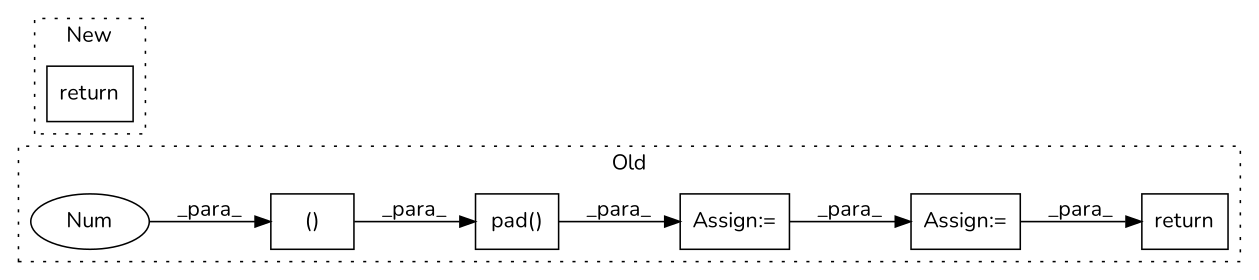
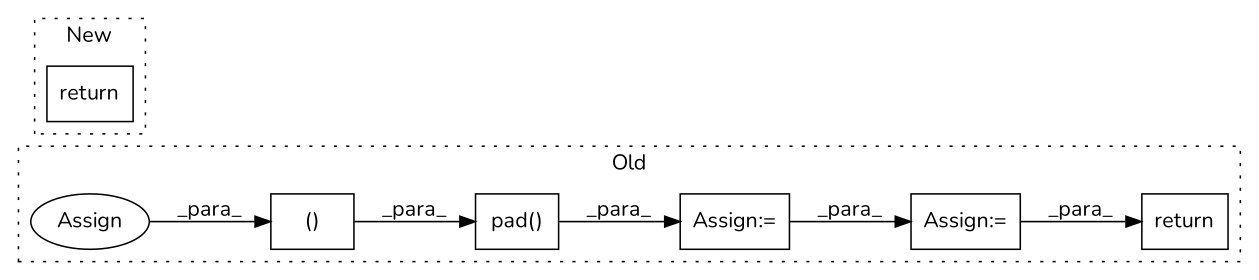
node "Num": label "Num" -> "Assign"
